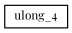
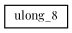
node "ulong_4": label "ulong_4" -> "ulong_8"
